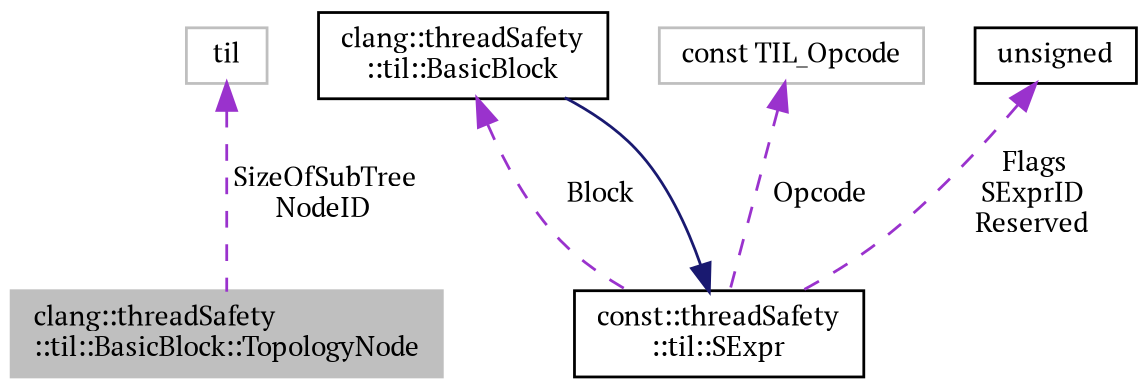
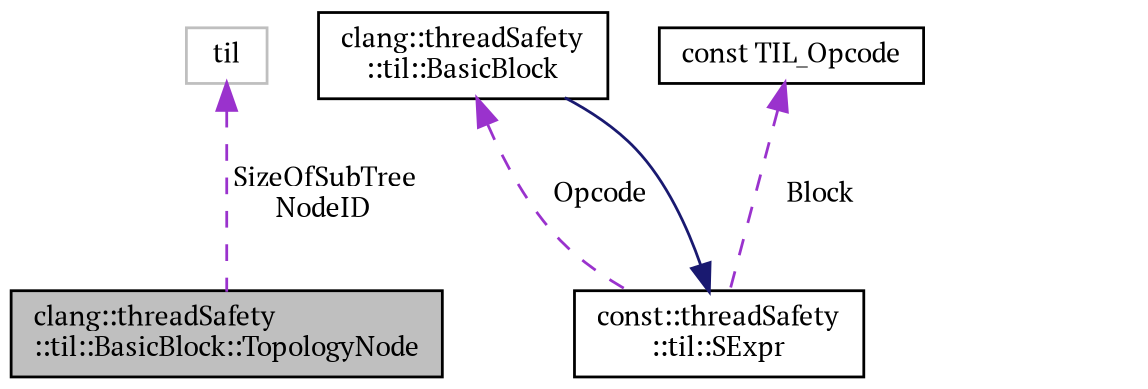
node "const TIL_Opcode": color grey75 -> black
node "unsigned": removed
edge "const::threadSafety ::til::SExpr" -> "clang::threadSafety ::til::BasicBlock": label " Block" -> " Opcode"
edge "const::threadSafety ::til::SExpr" -> "const TIL_Opcode": label " Opcode" -> " Block"
node "clang::threadSafety ::til::BasicBlock::TopologyNode": color grey75 -> black
